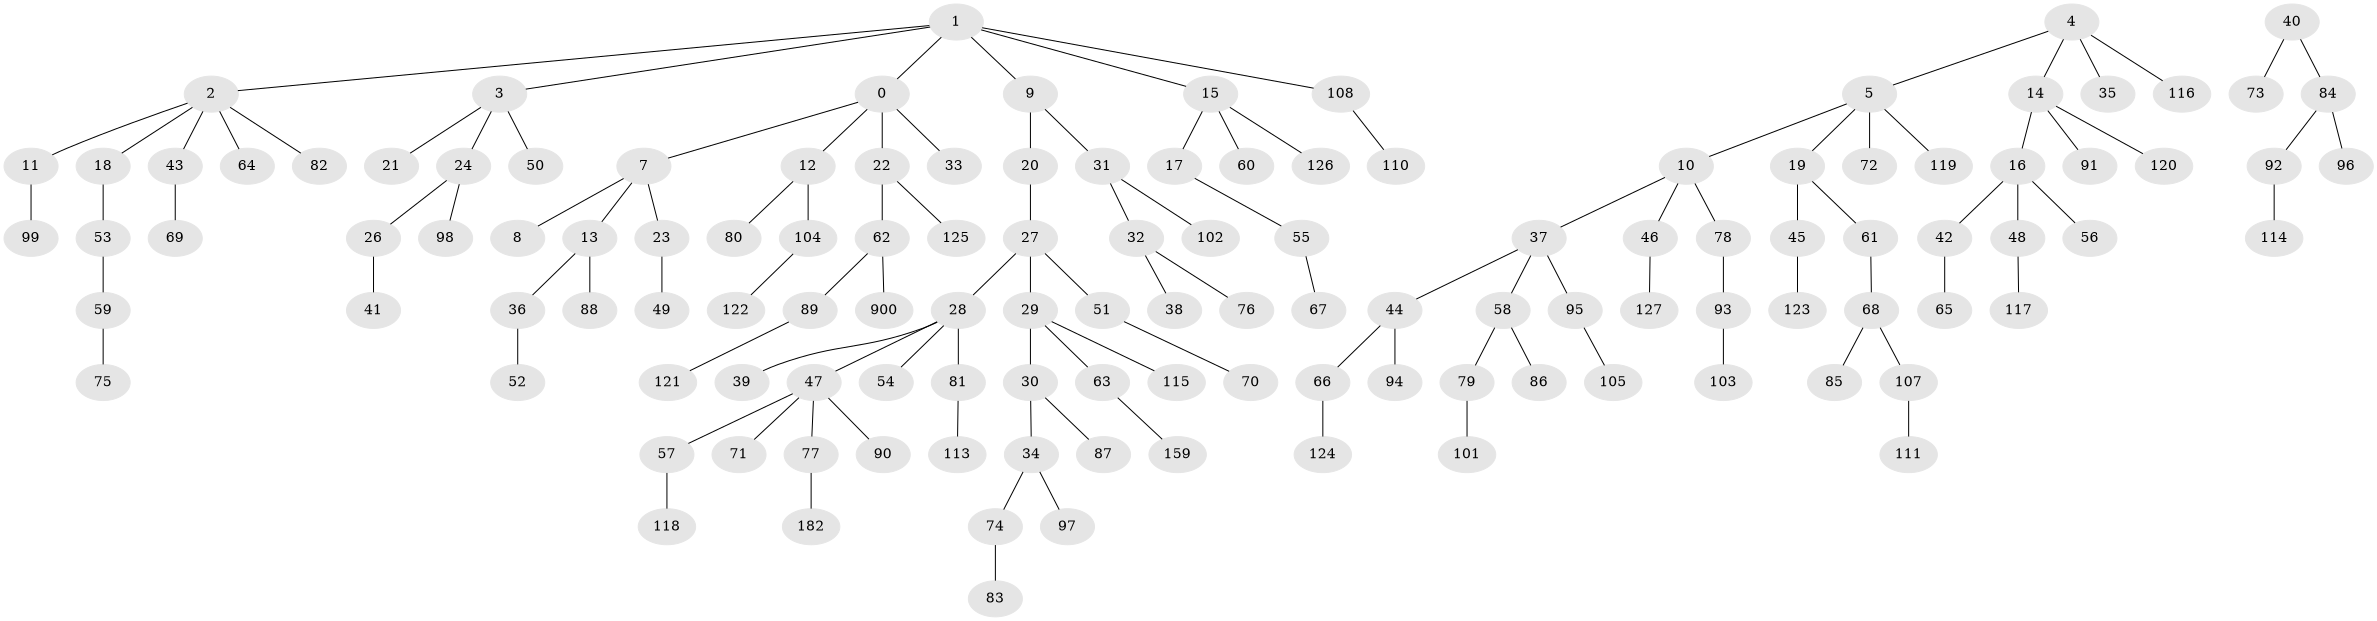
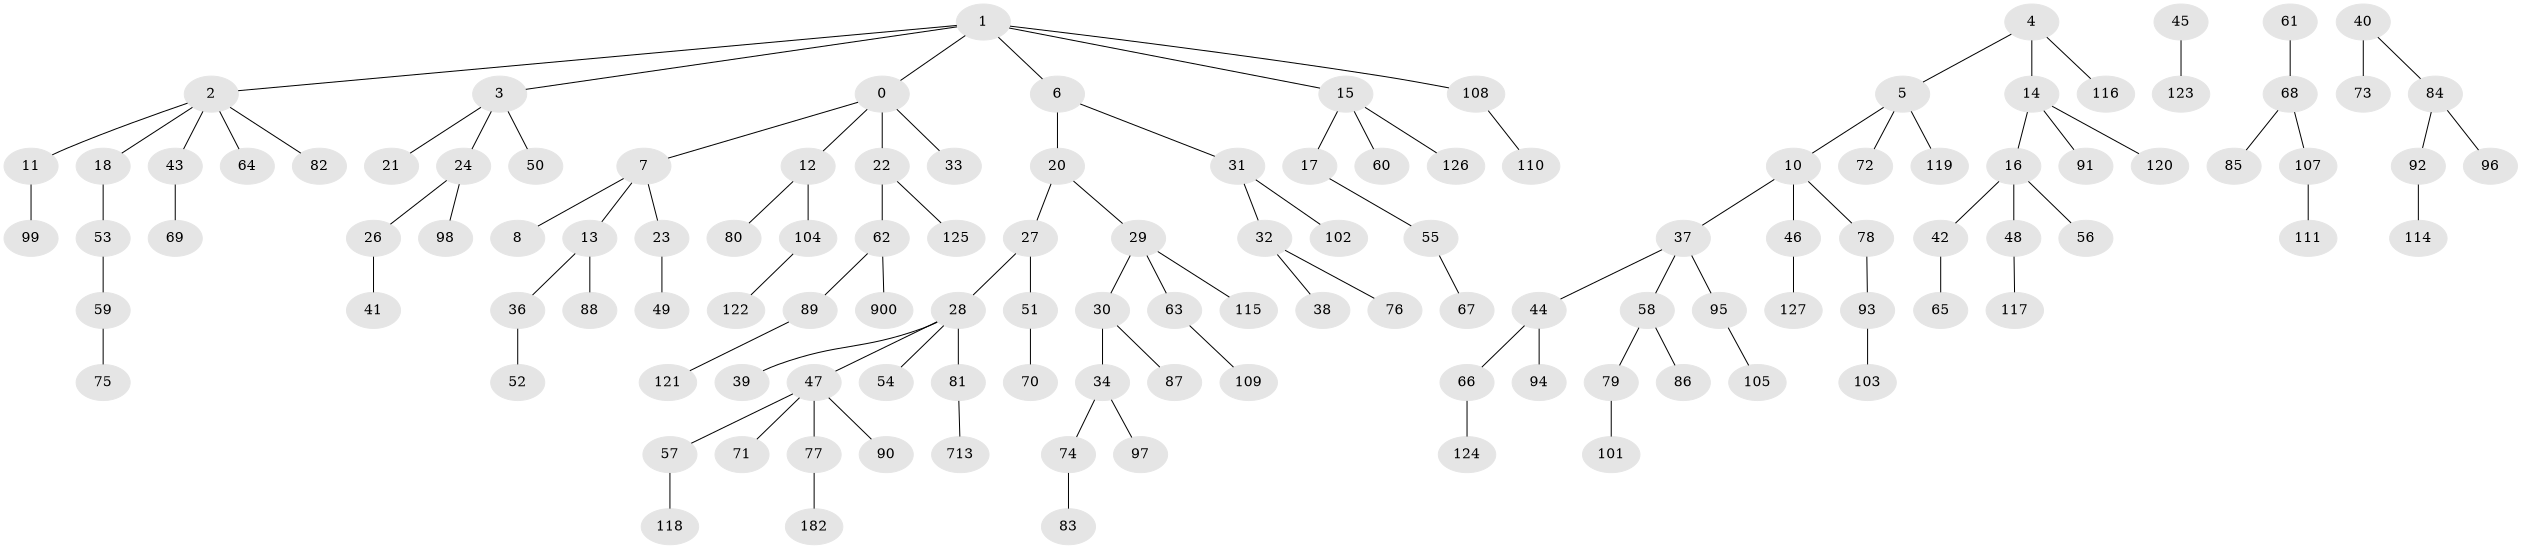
node "9": label "9" -> "6"
node "35": removed
node "19": removed
edge "27" -- "29": now "20" -- "29"
node "113": label "113" -> "713"
node "159": label "159" -> "109"
